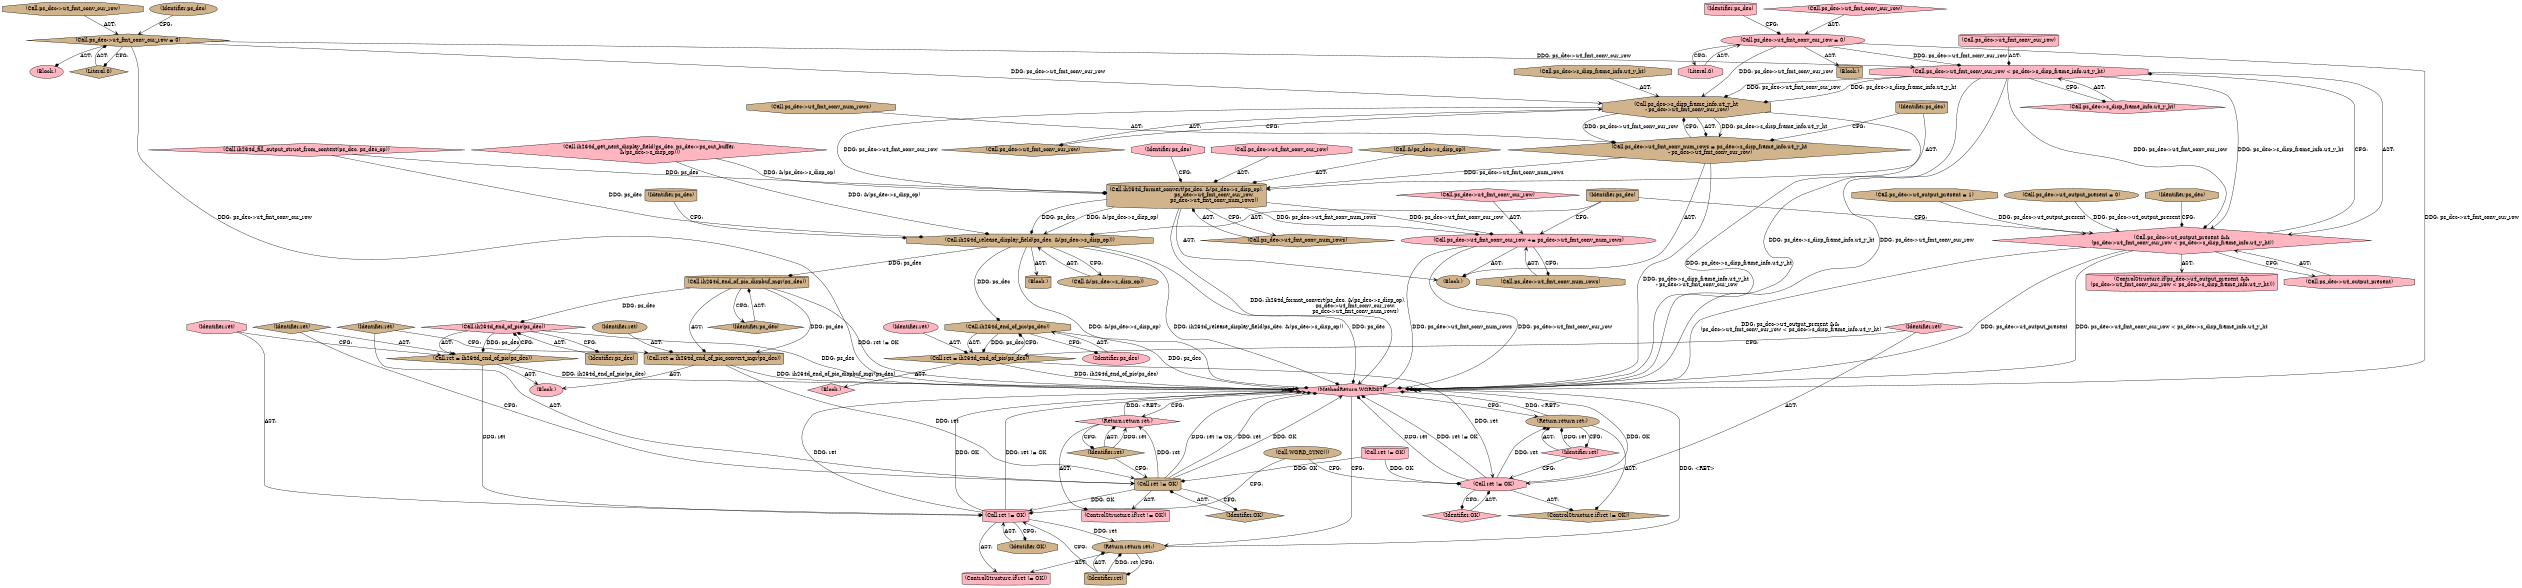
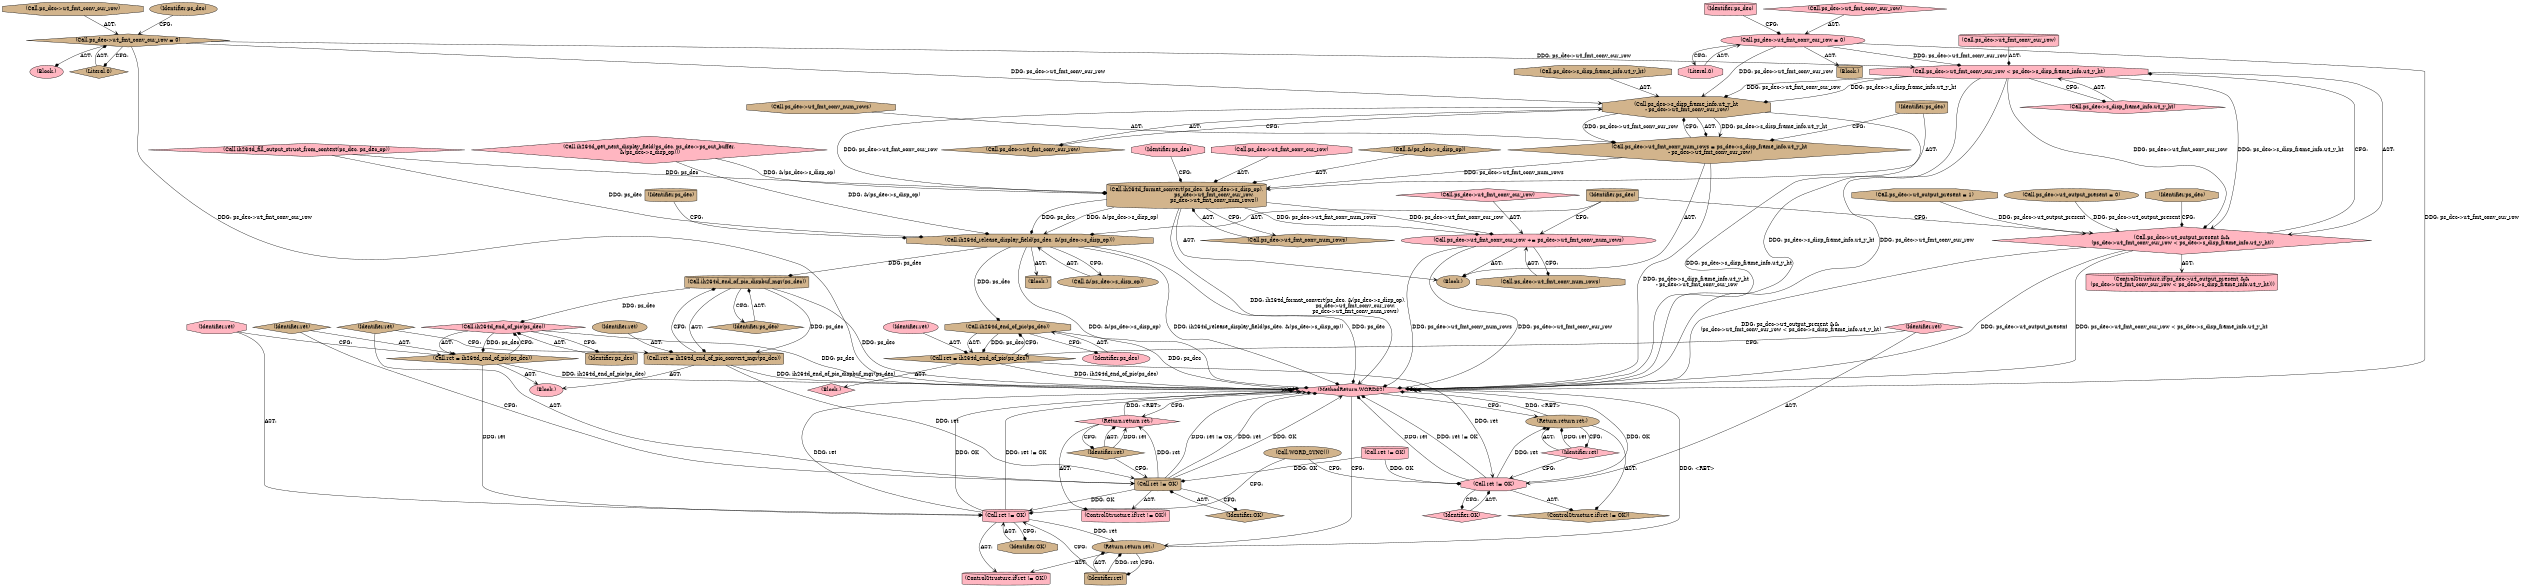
node "(Call,ps_dec->u4_output_present)": removed
edge "(Call,ret = ih264d_end_of_pic_convert_mgr(ps_dec))" -> "(Call,ih264d_end_of_pic_dispbuf_mgr(ps_dec))": added, label "CFG:"
edge "(Call,ih264d_end_of_pic_dispbuf_mgr(ps_dec))" -> "(MethodReturn,WORD32)": label "DDG: ret != OK" -> "DDG: ps_dec"
